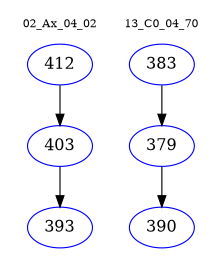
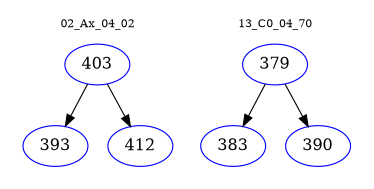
edge "412" -> "403": reversed
edge "383" -> "379": reversed
